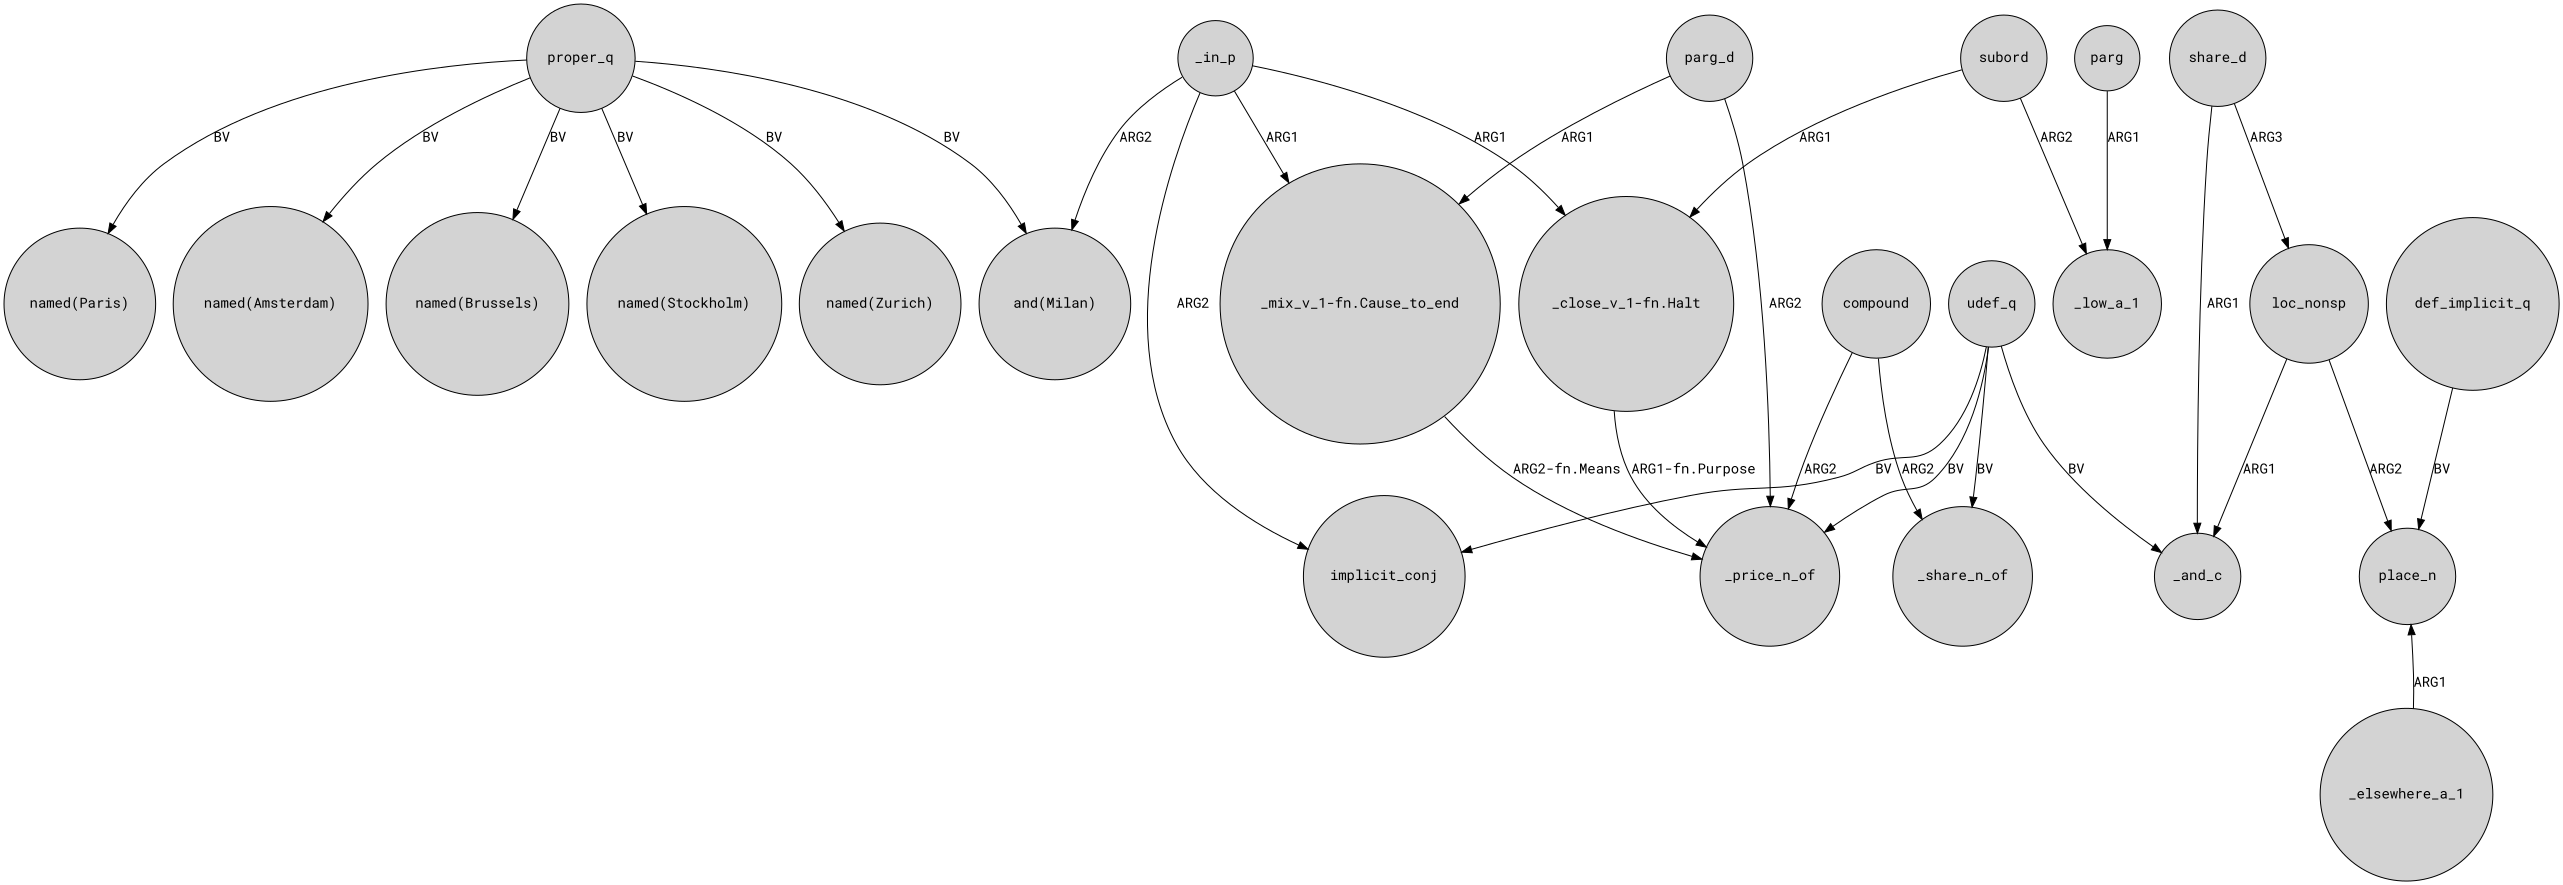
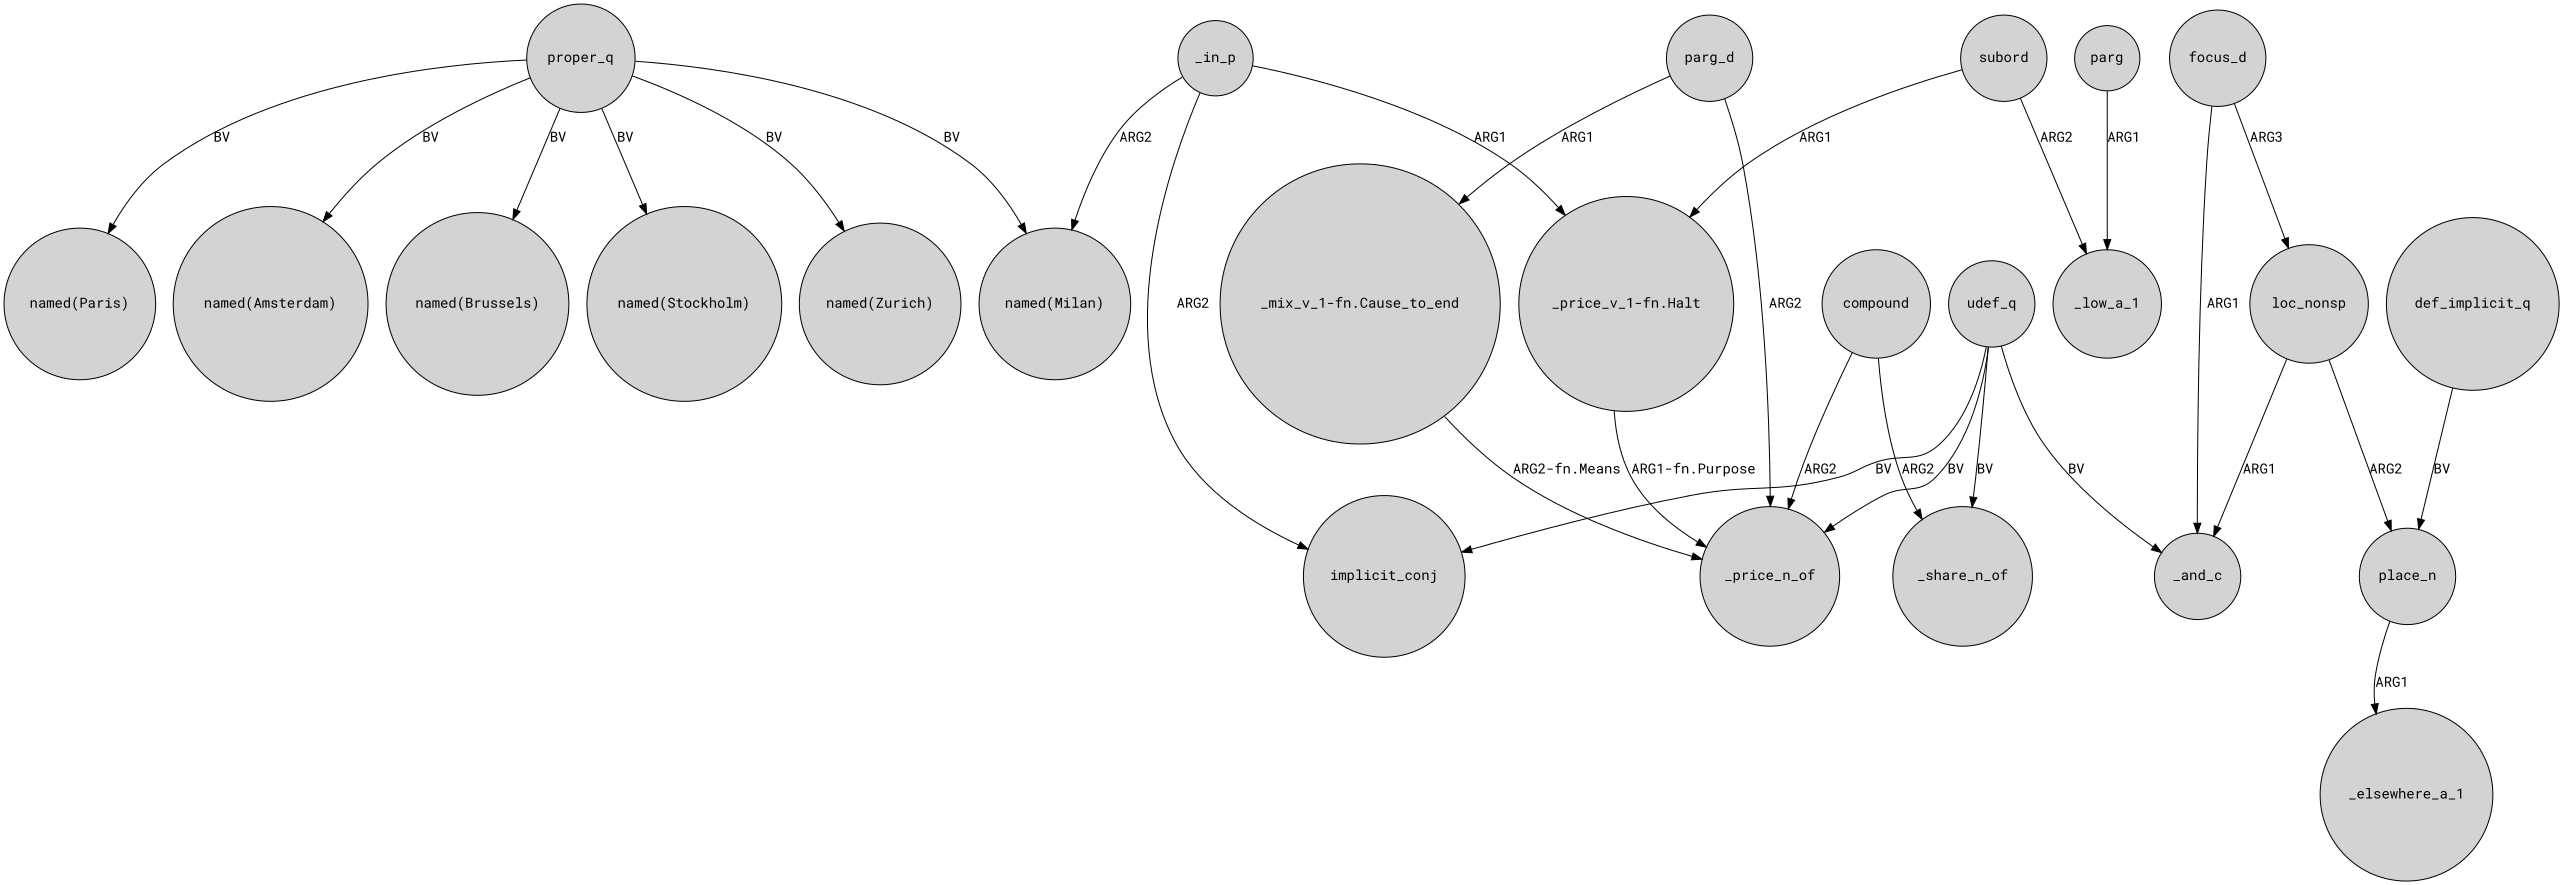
node "share_d": label "share_d" -> "focus_d"
edge "_in_p" -> "_mix_v_1-fn.Cause_to_end": removed, label "ARG1"
node "and(Milan)": label "and(Milan)" -> "named(Milan)"
node "_close_v_1-fn.Halt": label "_close_v_1-fn.Halt" -> "_price_v_1-fn.Halt"
edge "_elsewhere_a_1" -> "place_n": reversed
